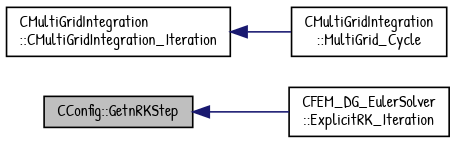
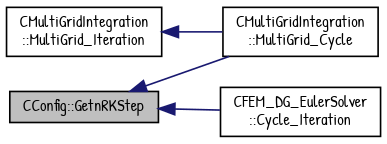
node "CMultiGridIntegration ::CMultiGridIntegration_Iteration": label "CMultiGridIntegration ::CMultiGridIntegration_Iteration" -> "CMultiGridIntegration ::MultiGrid_Iteration"
edge "CMultiGridIntegration ::MultiGrid_Cycle" -> "CConfig::GetnRKStep": added
node "CFEM_DG_EulerSolver ::ExplicitRK_Iteration": label "CFEM_DG_EulerSolver ::ExplicitRK_Iteration" -> "CFEM_DG_EulerSolver ::Cycle_Iteration"
